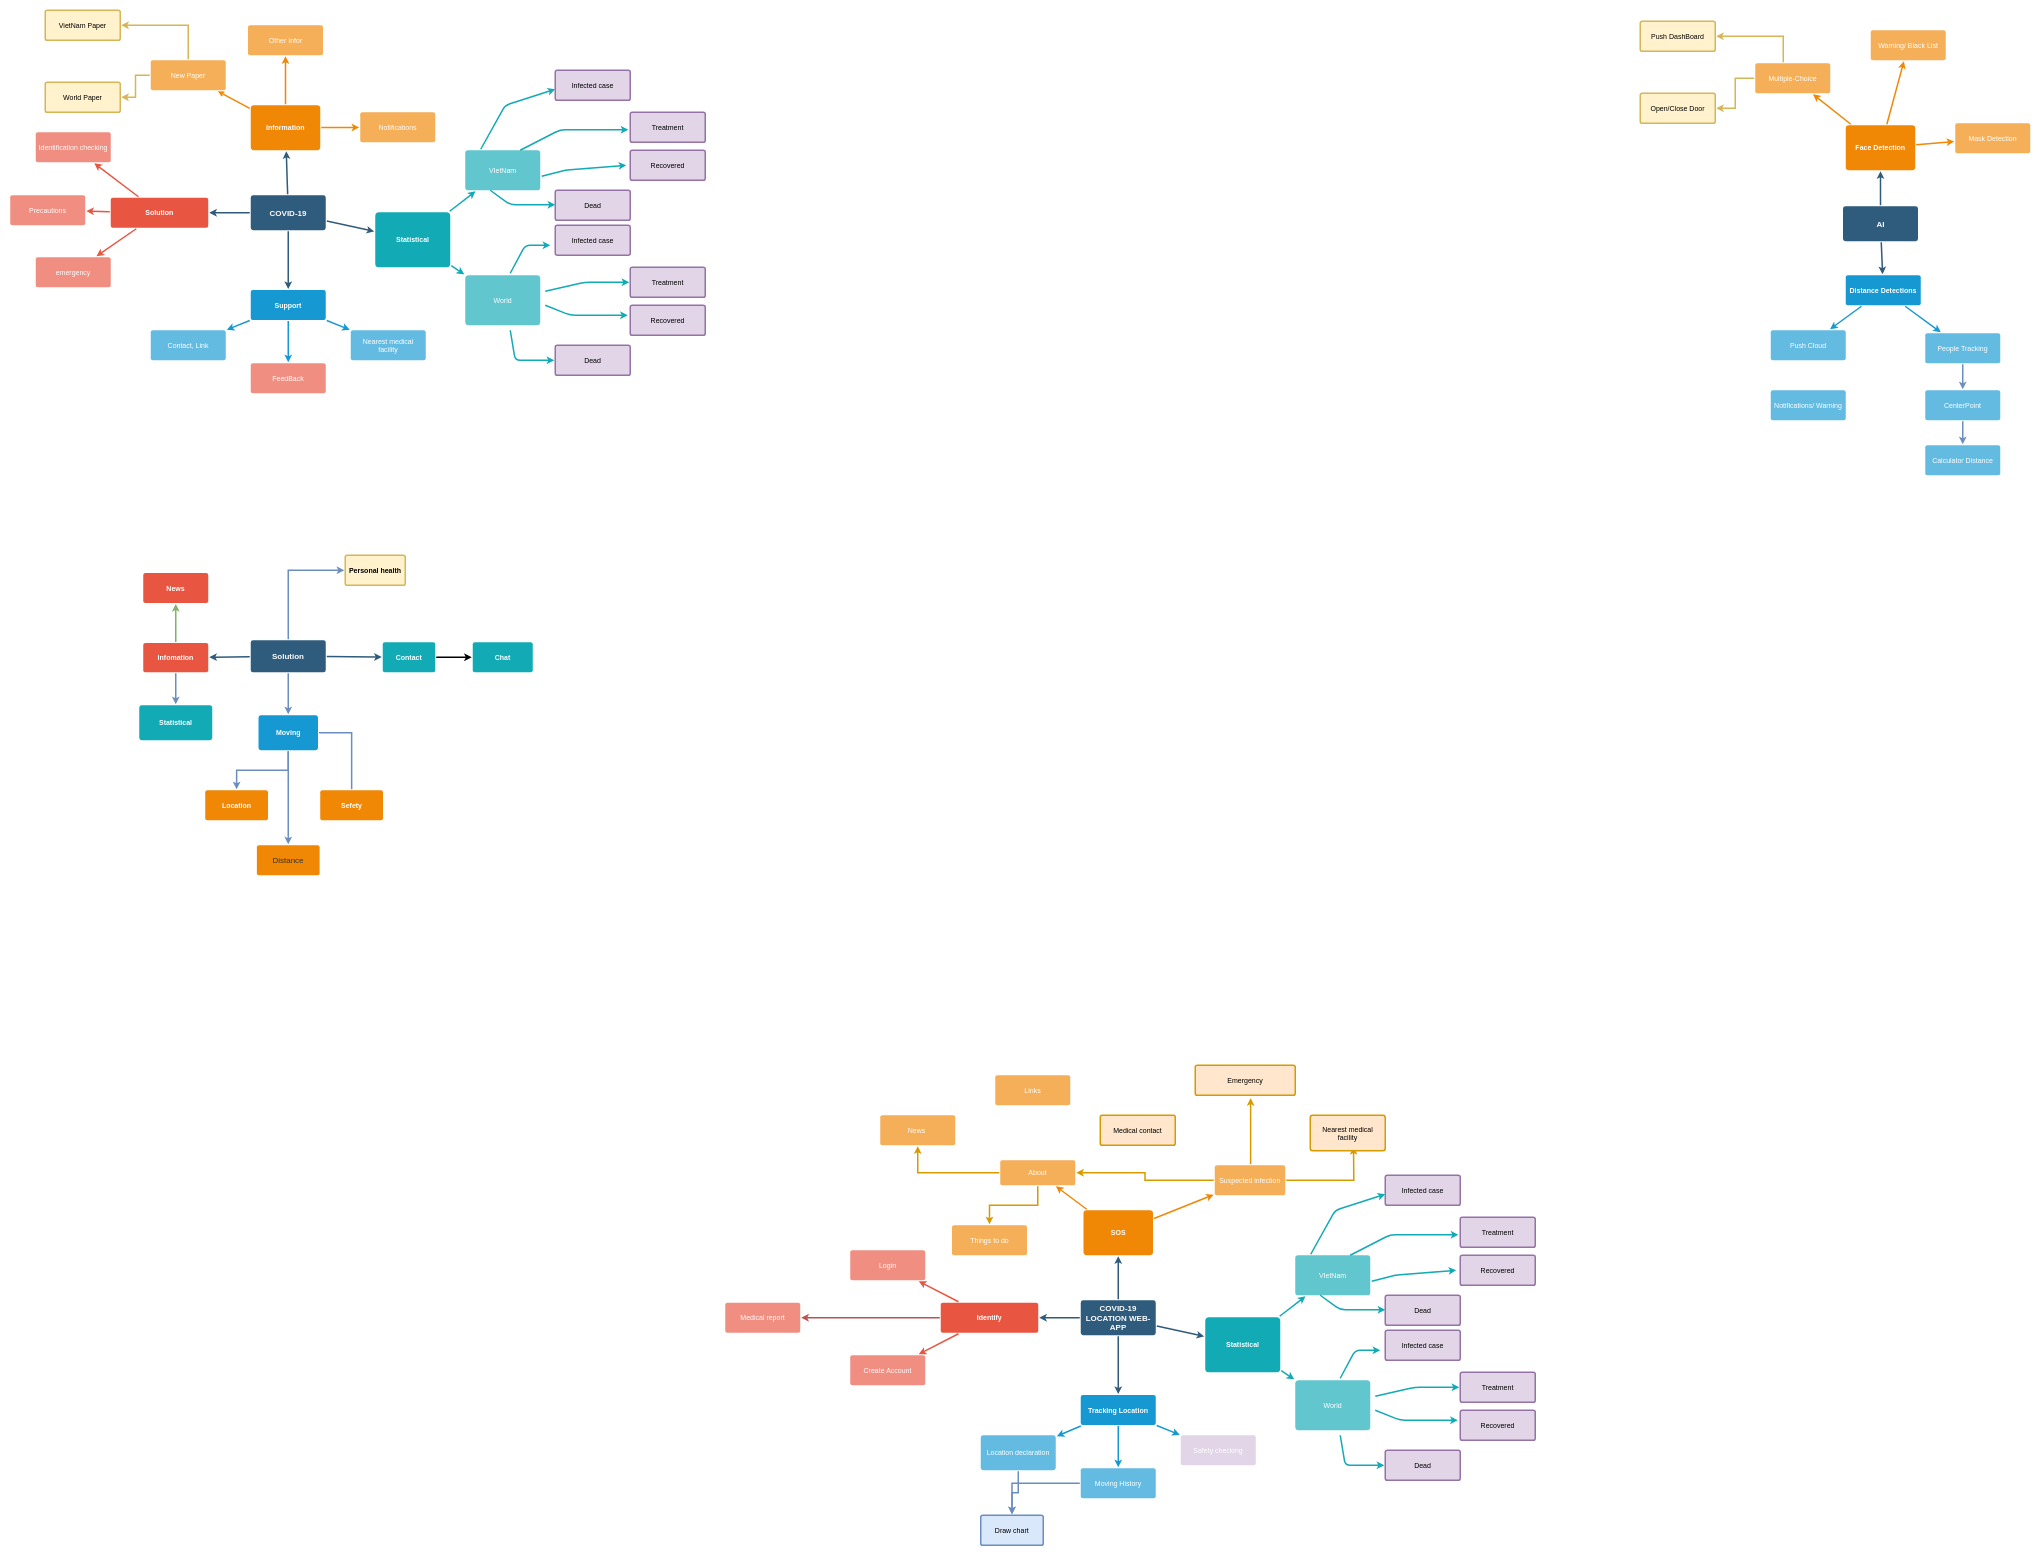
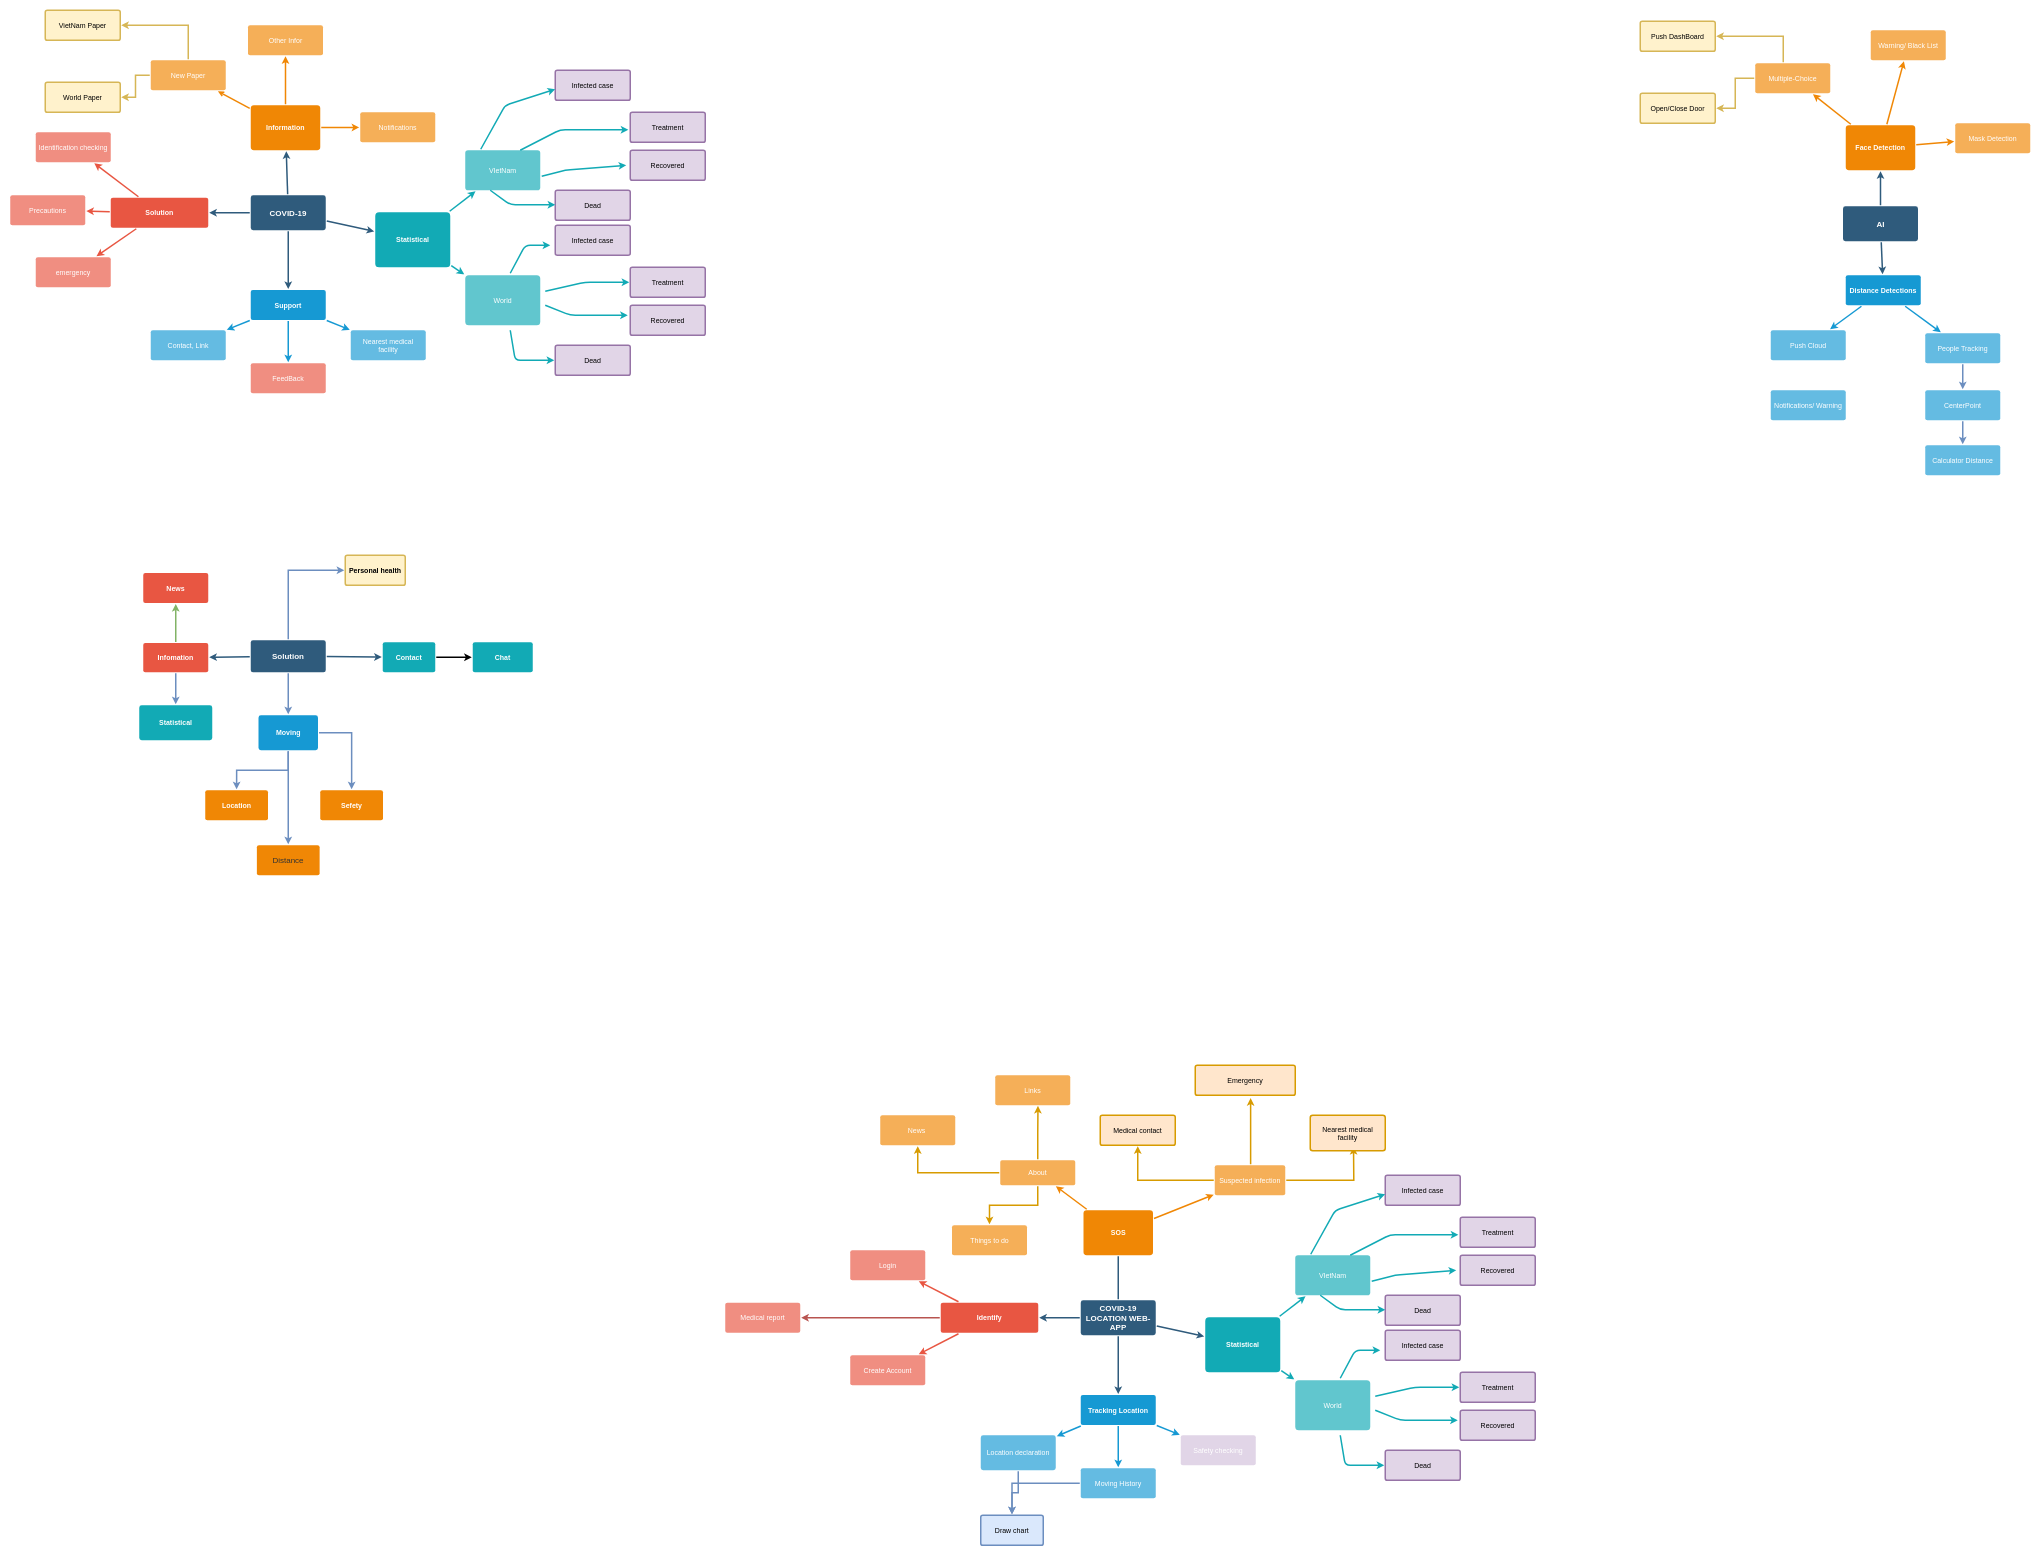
edge "Moving" -- "Sefety": arrowhead none -> classic
edge "About" -> "Links": added
edge "Suspected infection" -> "About": now "Suspected infection" -> "Medical contact"
edge "COVID-19 LOCATION WEB-APP" -> "SOS": arrowhead classic -> none
